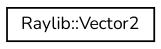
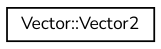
node "Raylib::Vector2": label "Raylib::Vector2" -> "Vector::Vector2"
